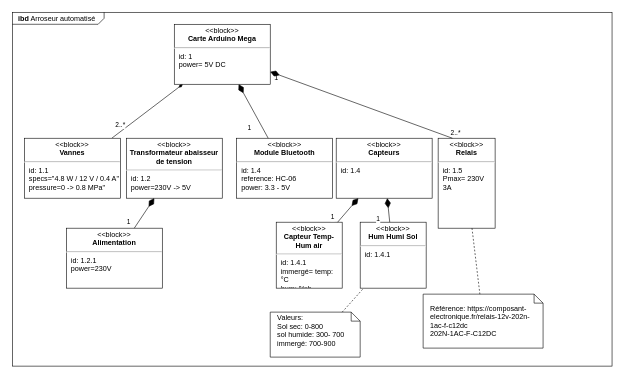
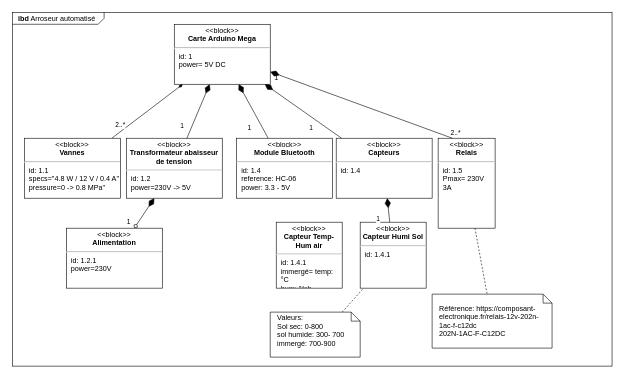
edge "<<block>> Capteurs id: 1.4" -> "<<block>> Carte Arduino Mega id: 1 power= 5V DC": added, label "1"
edge "<<block>> Transformateur abaisseur de tension id: 1.2 power=230V -> 5V" -> "<<block>> Carte Arduino Mega id: 1 power= 5V DC": added, label "1"
edge "<<block>> Capteur Temp-Hum air id: 1.4.1 immergé= temp: °C hum: %rh" -> "<<block>> Capteurs id: 1.4": removed, label "1"
node "<<block>> Hum Humi Sol id: 1.4.1": label "<<block>> Hum Humi Sol id: 1.4.1" -> "<<block>> Capteur Humi Sol id: 1.4.1"
edge "<<block>> Alimentation id: 1.2.1 power=230V" -> "<<block>> Transformateur abaisseur de tension id: 1.2 power=230V -> 5V": arrowhead none -> diamond
node "Référence: https://composant-electronique.fr/relais-12v-202n-1ac-f-c12dc 202N-1AC-F-C12DC": moved (483, 321) -> (492, 321)
